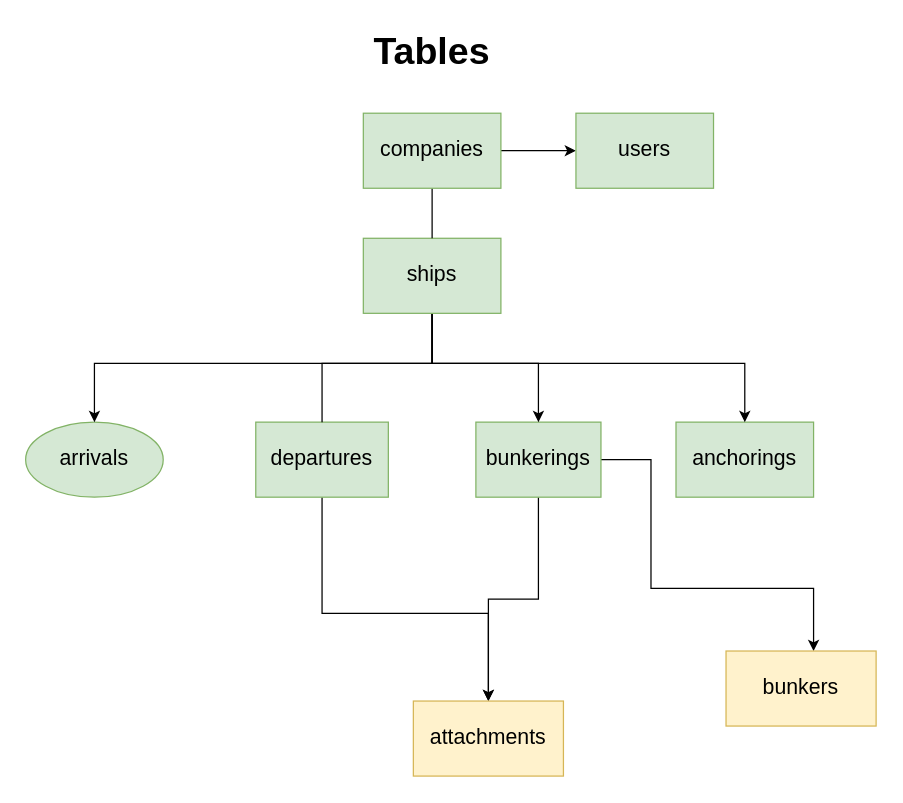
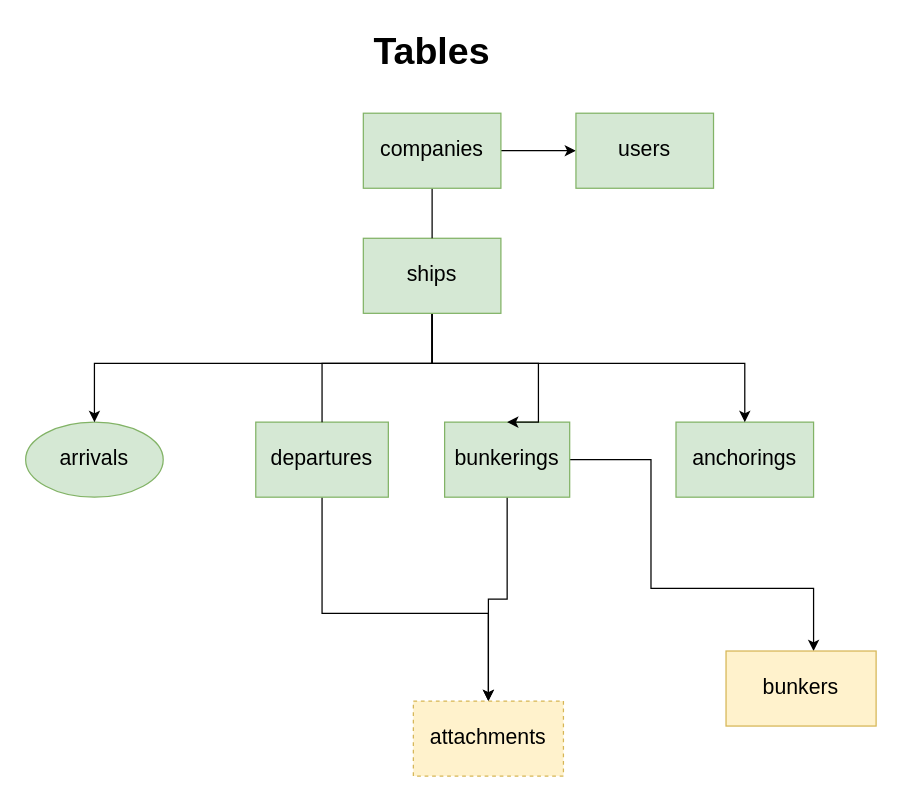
node "bunkerings": moved (538, 459) -> (507, 459)
node "attachments": style solid -> dashed
